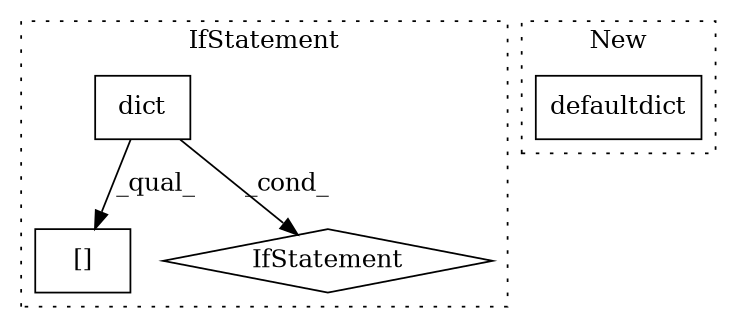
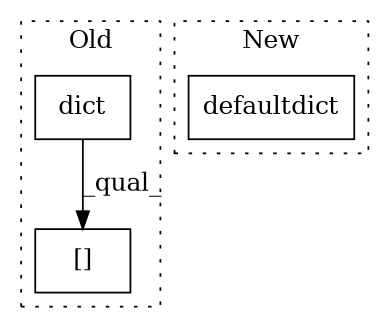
cluster "IfStatement": label "IfStatement" -> "Old"
node "IfStatement": removed
